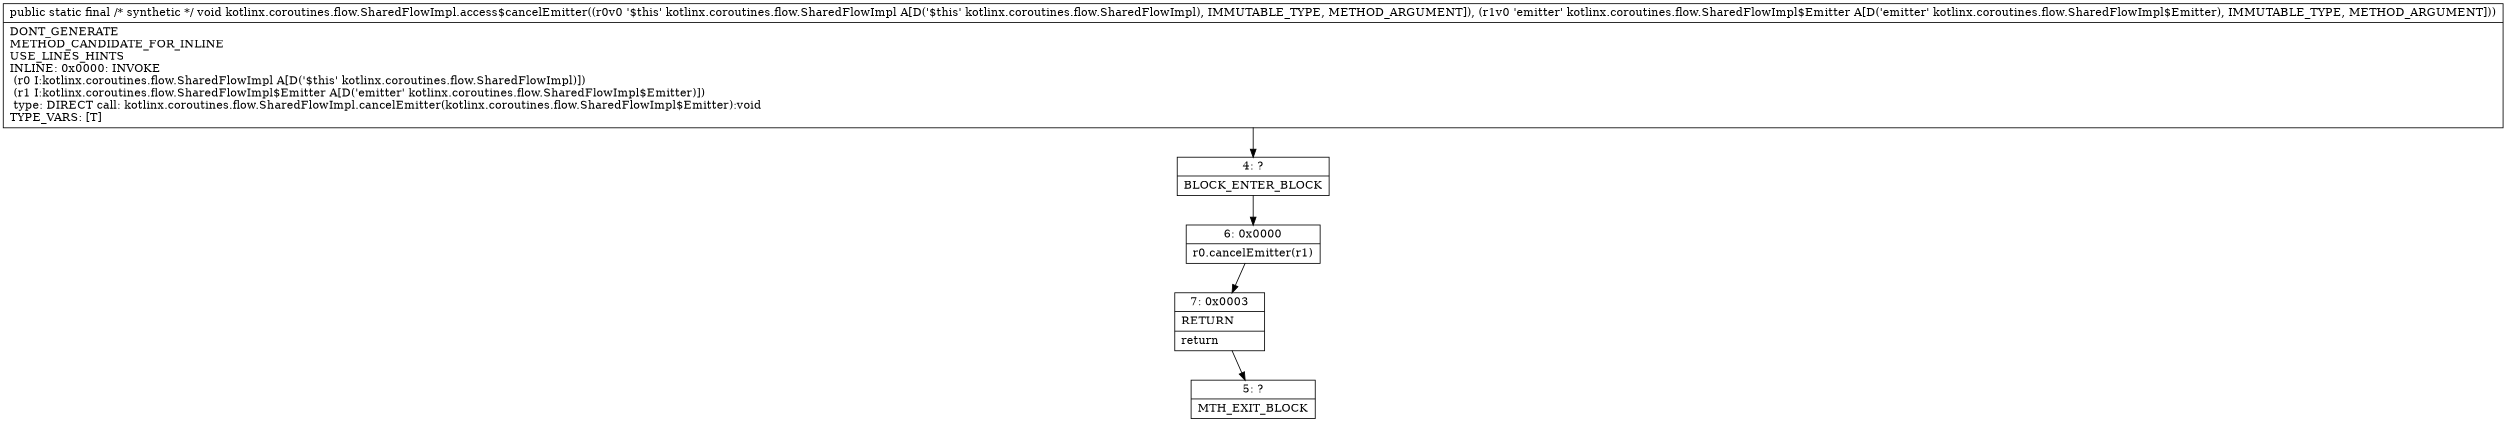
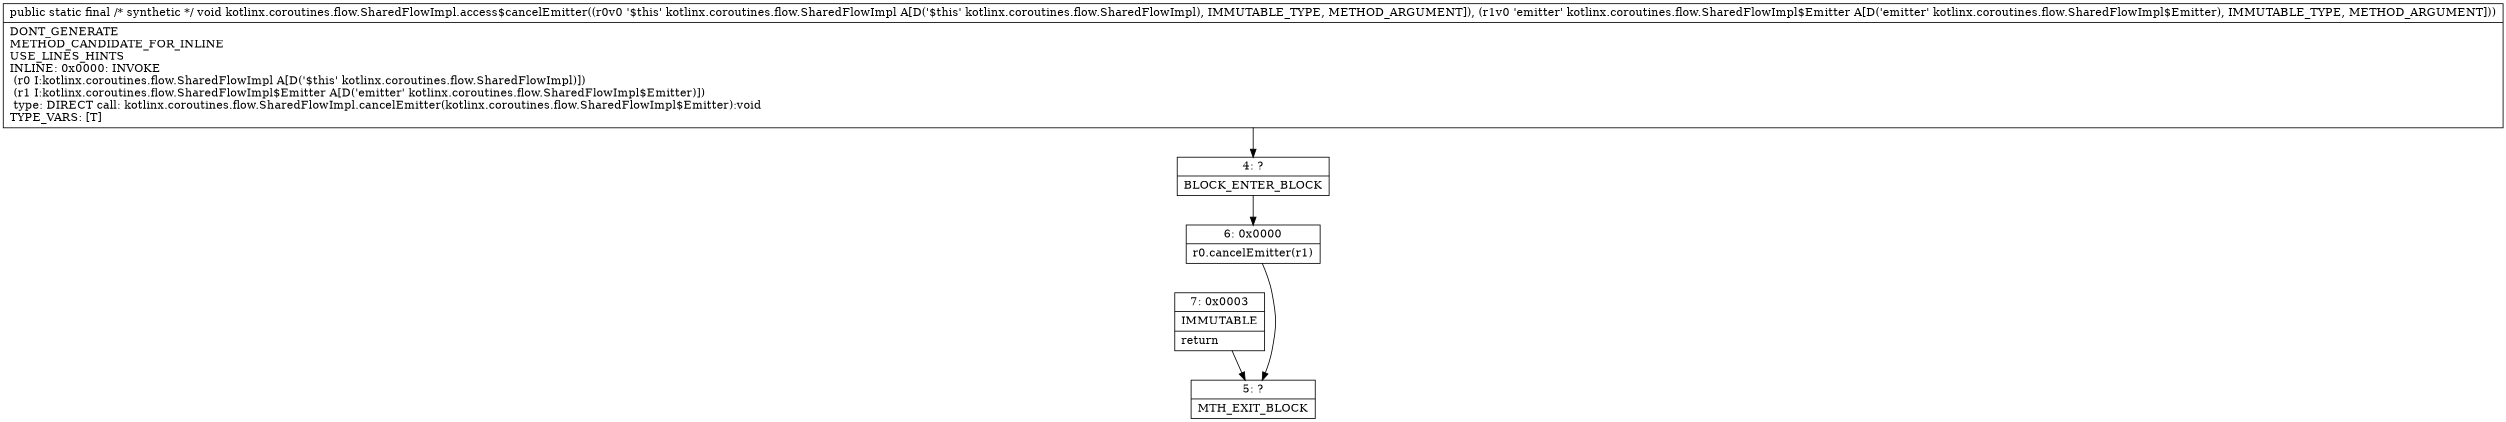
edge "6: 0x0000" -> "7: 0x0003": now "6: 0x0000" -> "5: ?"
node "7: 0x0003": text "RETURN" -> "IMMUTABLE"
